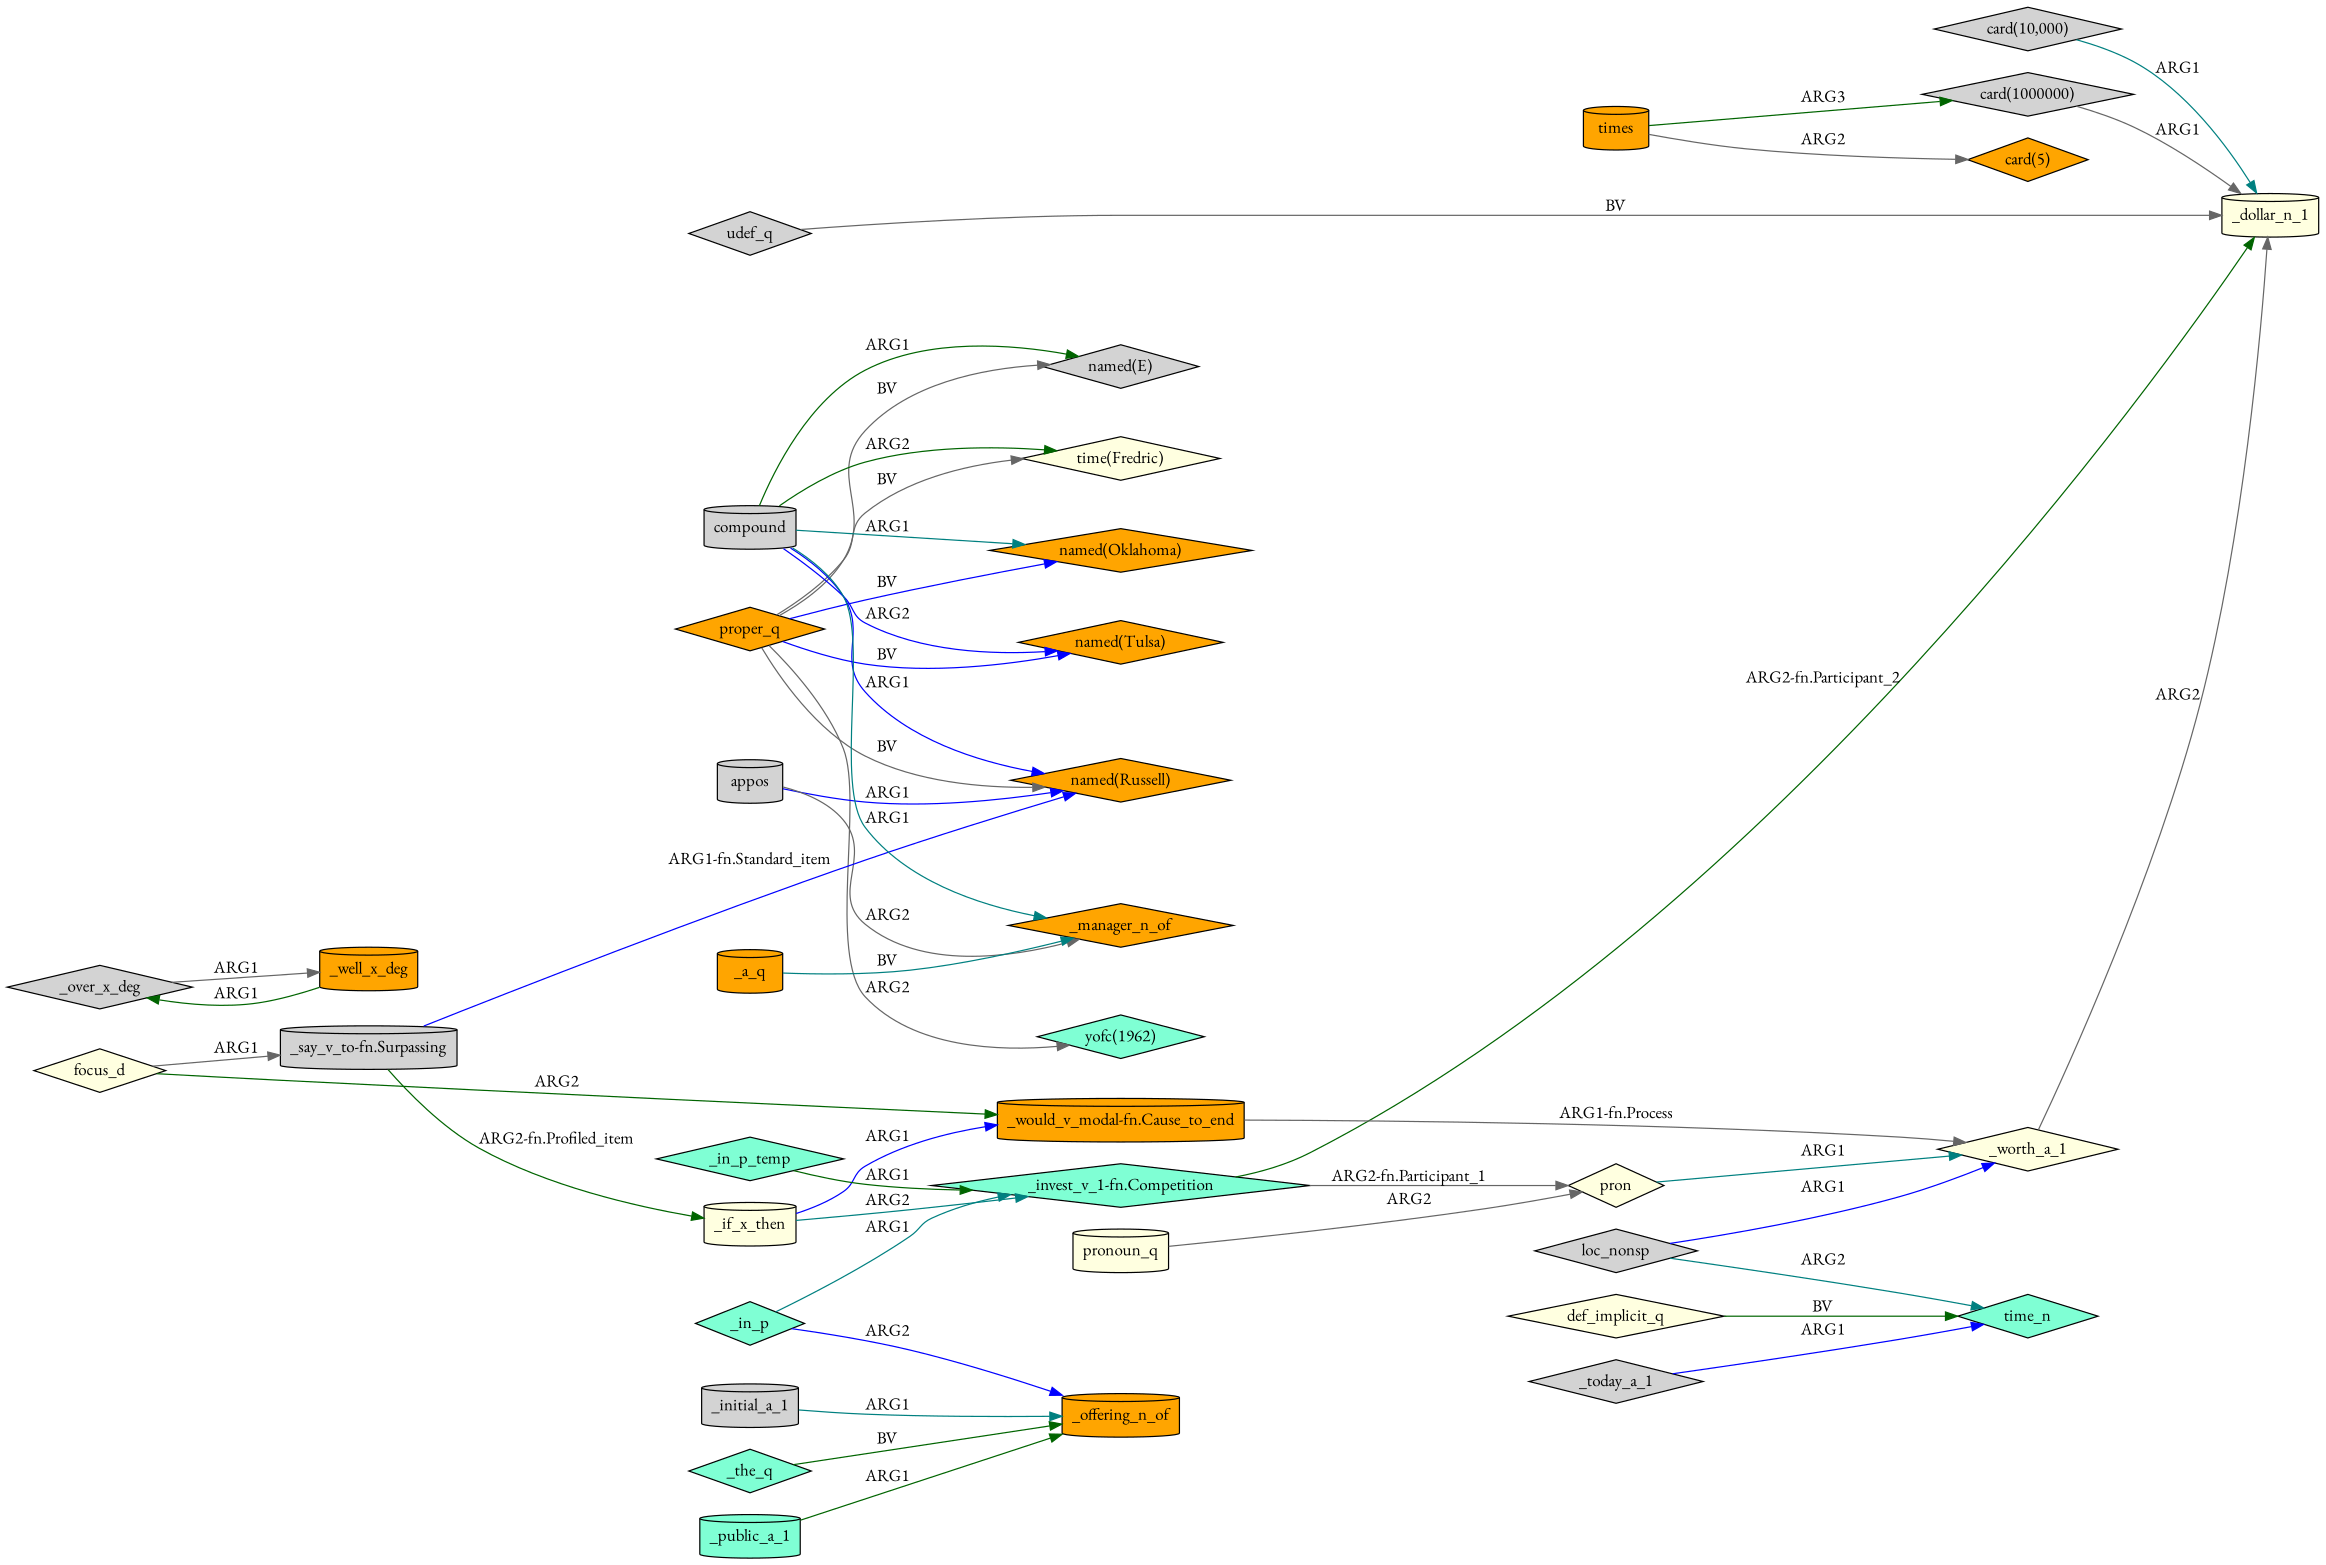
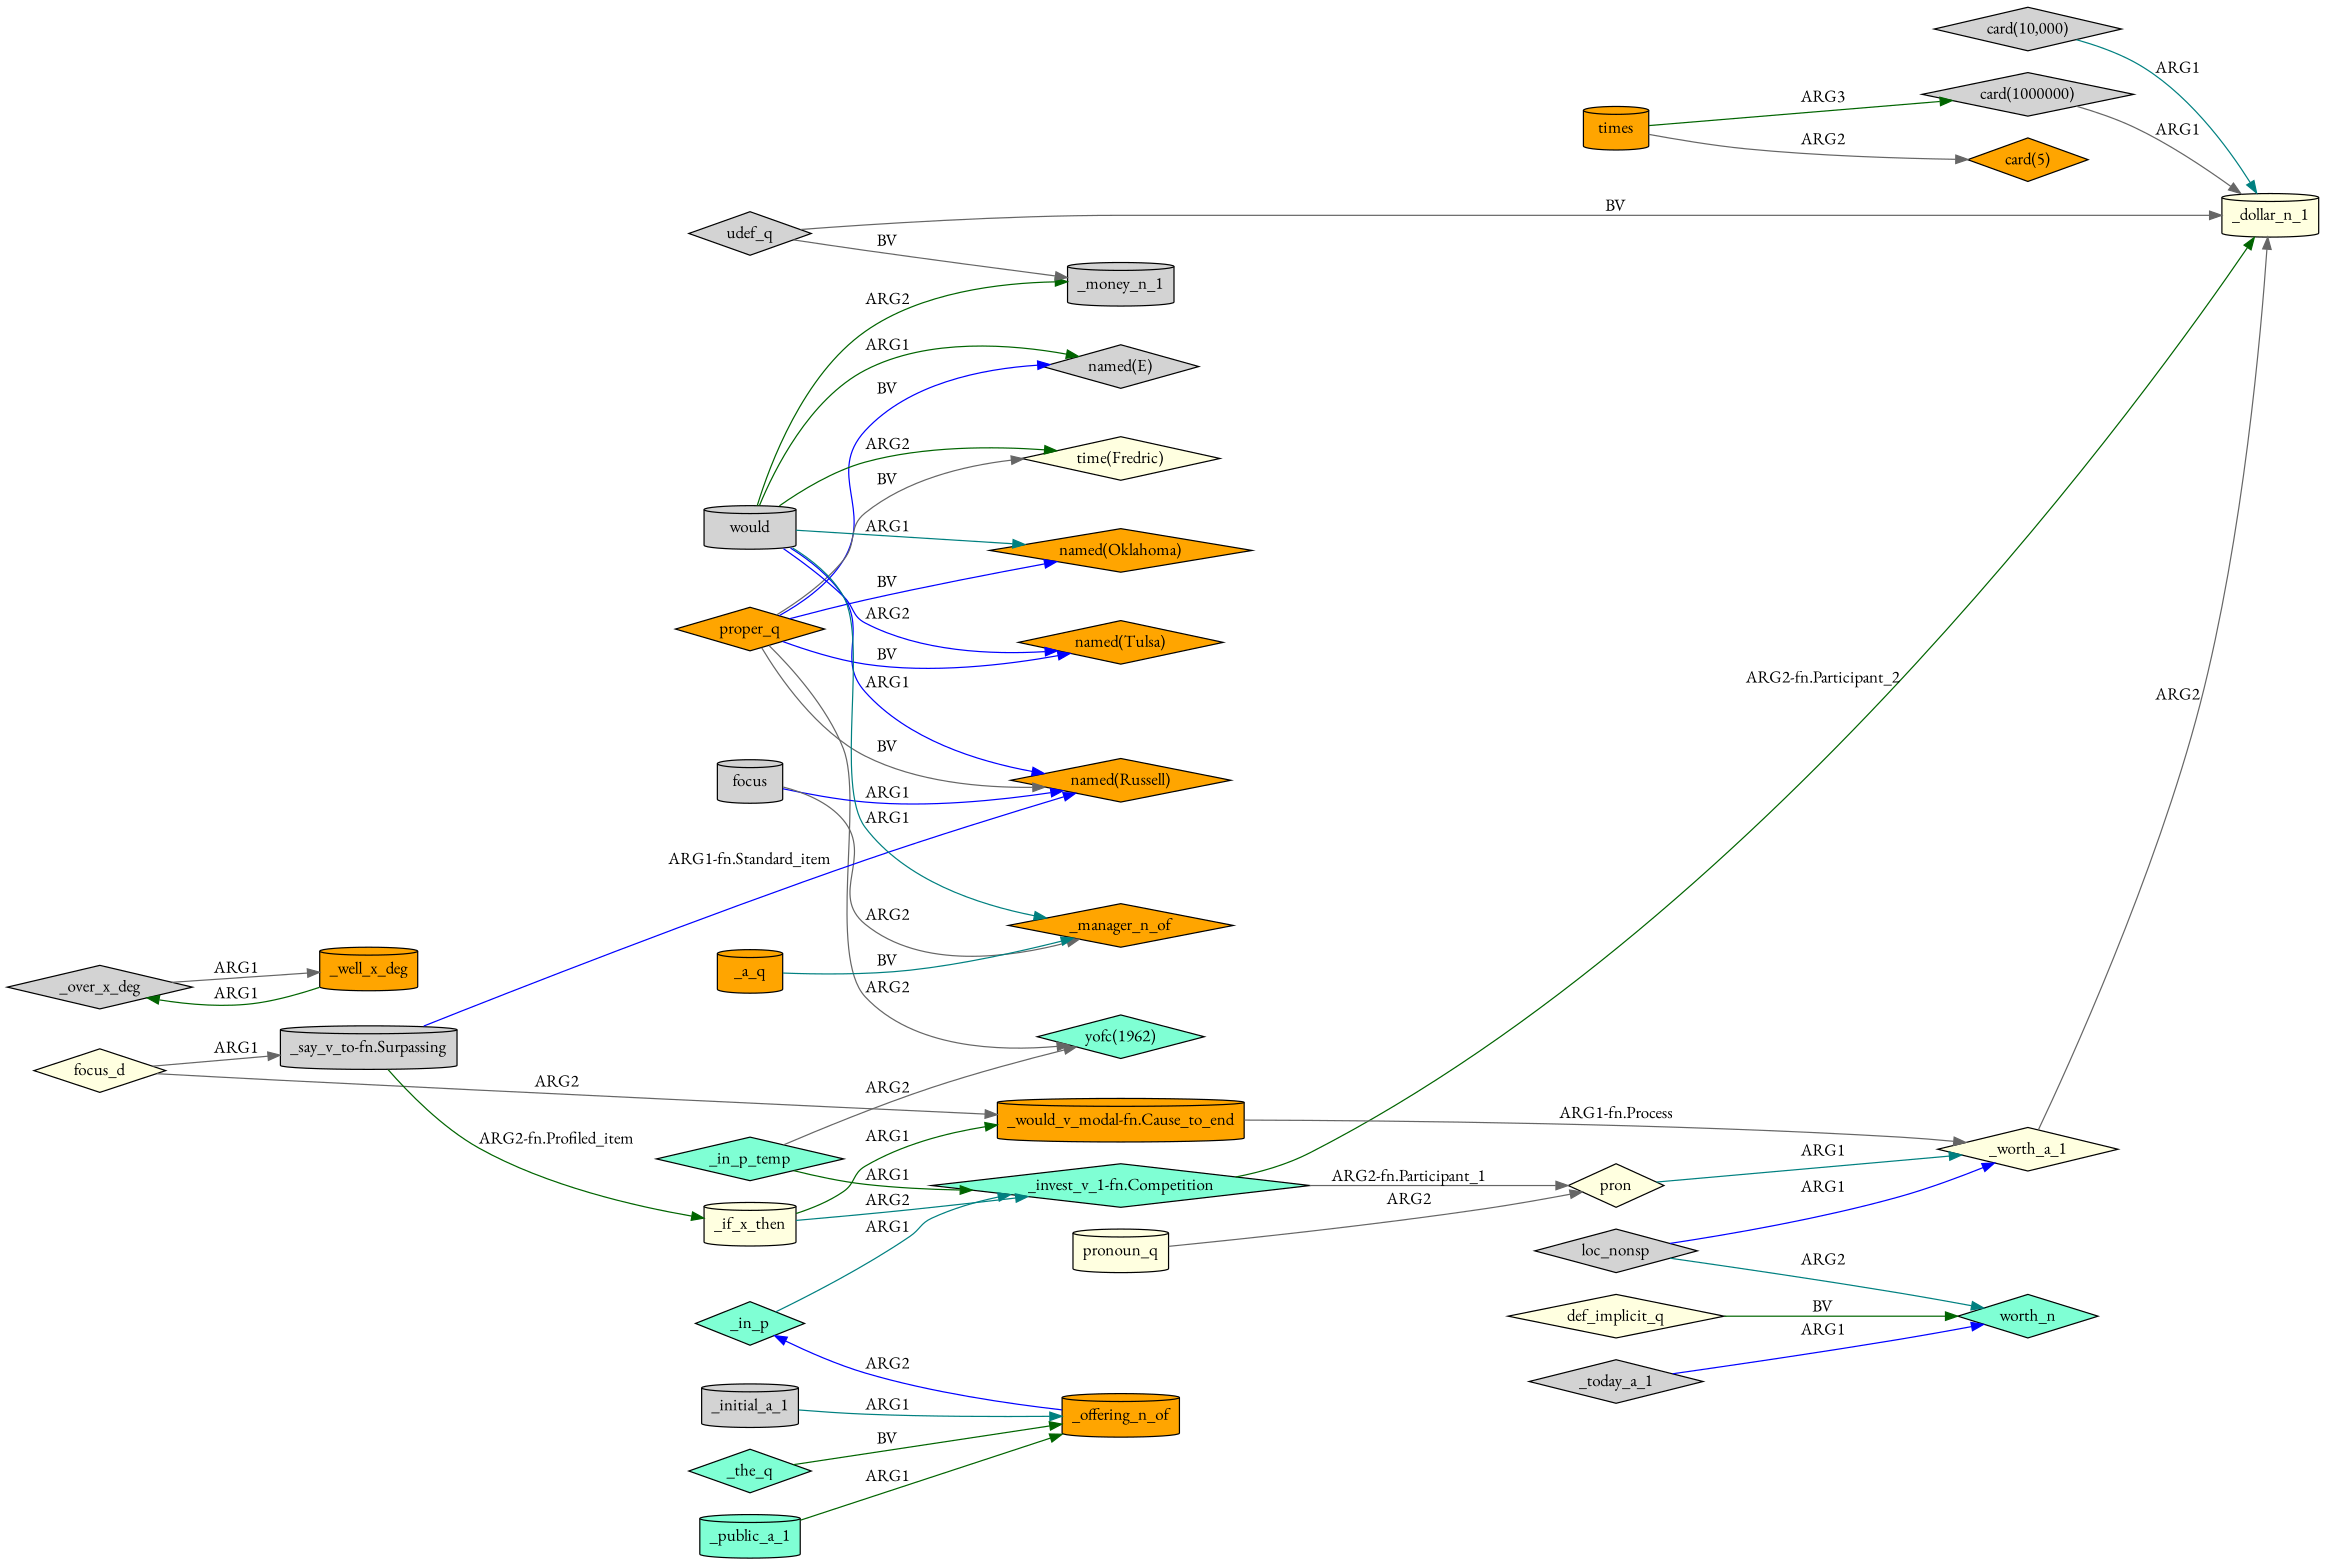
node "_money_n_1": added
edge "proper_q" -> "named(E)": color gray40 -> blue
node "compound": label "compound" -> "would"
node "appos": label "appos" -> "focus"
edge "_in_p_temp" -> "yofc(1962)": added, label "ARG2"
edge "focus_d" -> "_would_v_modal-fn.Cause_to_end": color darkgreen -> gray40
edge "_if_x_then" -> "_would_v_modal-fn.Cause_to_end": color blue -> darkgreen
node "time_n": label "time_n" -> "worth_n"
edge "_in_p" -> "_offering_n_of": reversed
